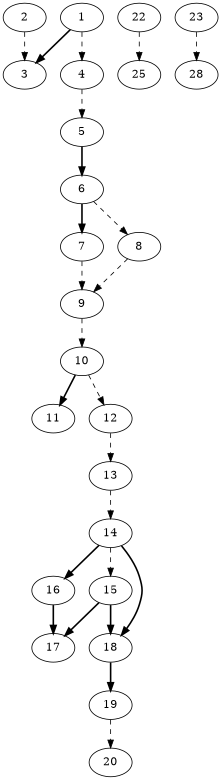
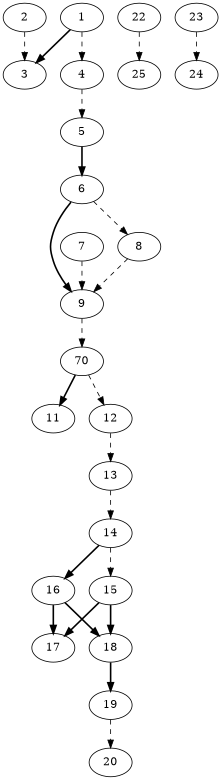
node "28": label "28" -> "24"
edge "6" -> "7": now "6" -> "9"
node "10": label "10" -> "70"
edge "14" -> "18": now "16" -> "18"
